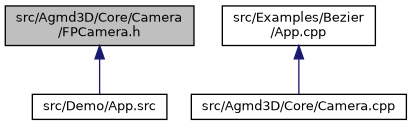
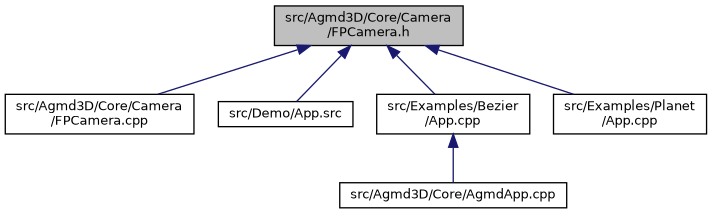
edge "src/Examples/Bezier /App.cpp" -> "src/Agmd3D/Core/Camera /FPCamera.h": added
node "src/Agmd3D/Core/Camera.cpp": label "src/Agmd3D/Core/Camera.cpp" -> "src/Agmd3D/Core/AgmdApp.cpp"
node "src/Agmd3D/Core/Camera /FPCamera.cpp": added
node "src/Examples/Planet /App.cpp": added
